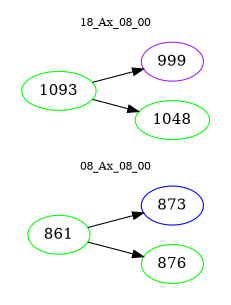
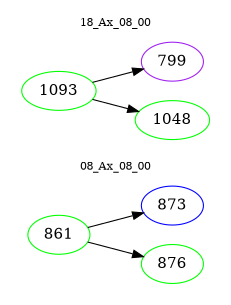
node "999": label "999" -> "799"
